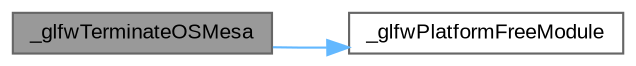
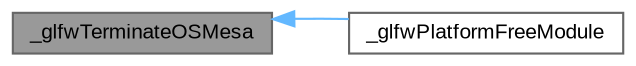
edge "_glfwTerminateOSMesa" -> "_glfwPlatformFreeModule": reversed
